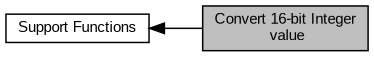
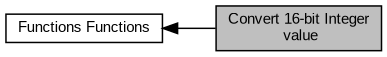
node "Support Functions": label "Support Functions" -> "Functions Functions"
